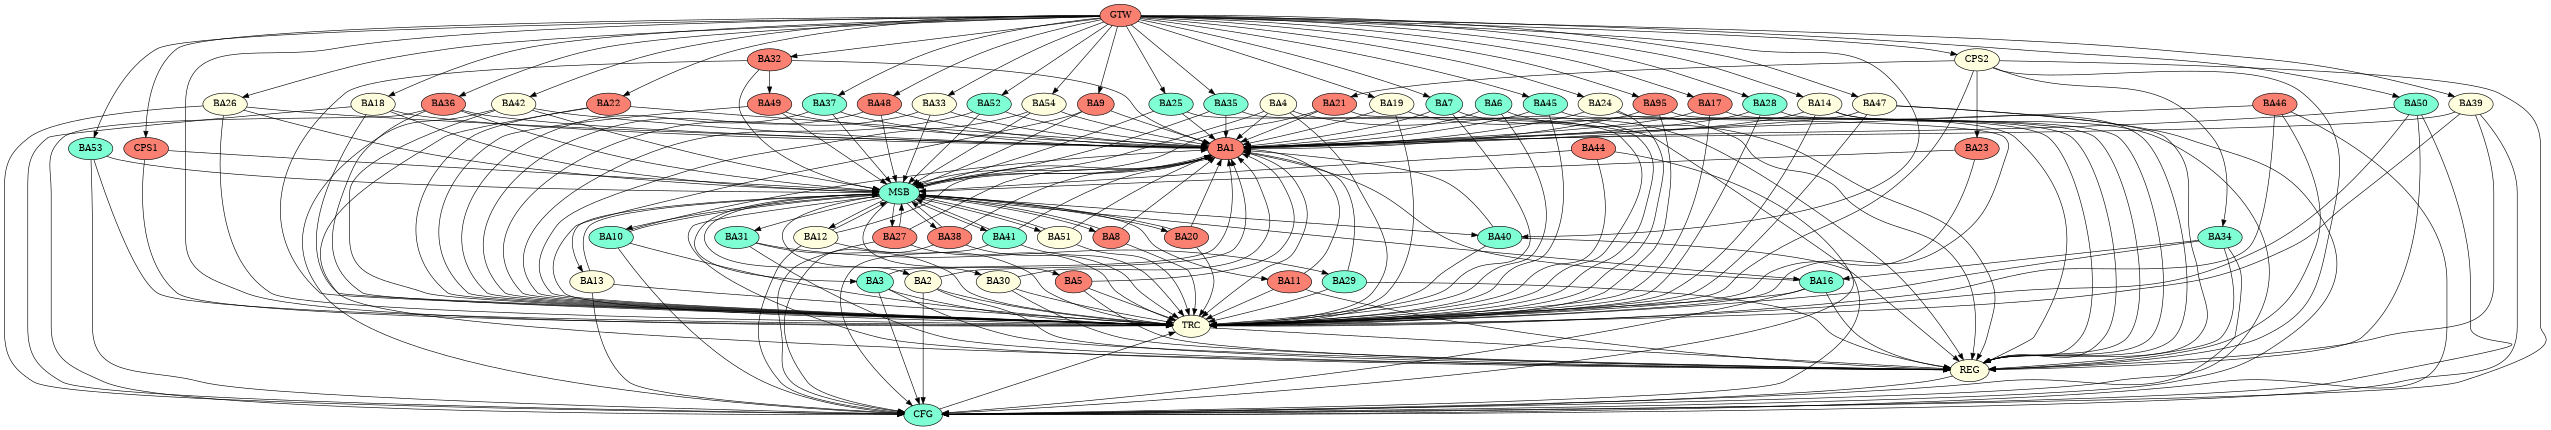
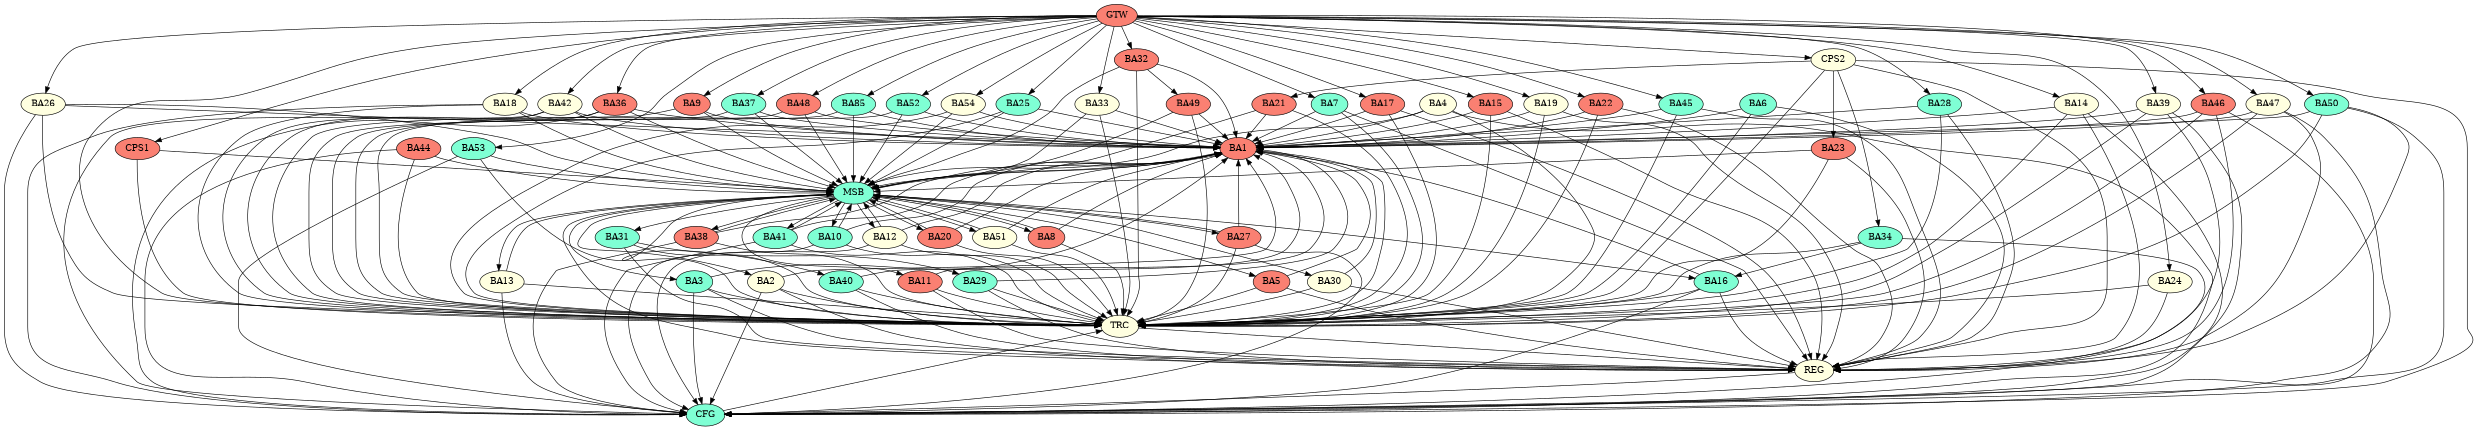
edge "GTW" -> "BA40": now "GTW" -> "BA46"
node "BA35": label "BA35" -> "BA85"
node "BA95": label "BA95" -> "BA15"
edge "BA24" -> "BA1": removed
edge "BA34" -> "REG": now "BA23" -> "REG"
